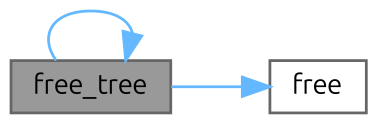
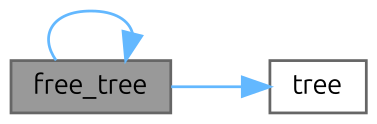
node "free": label "free" -> "tree"
